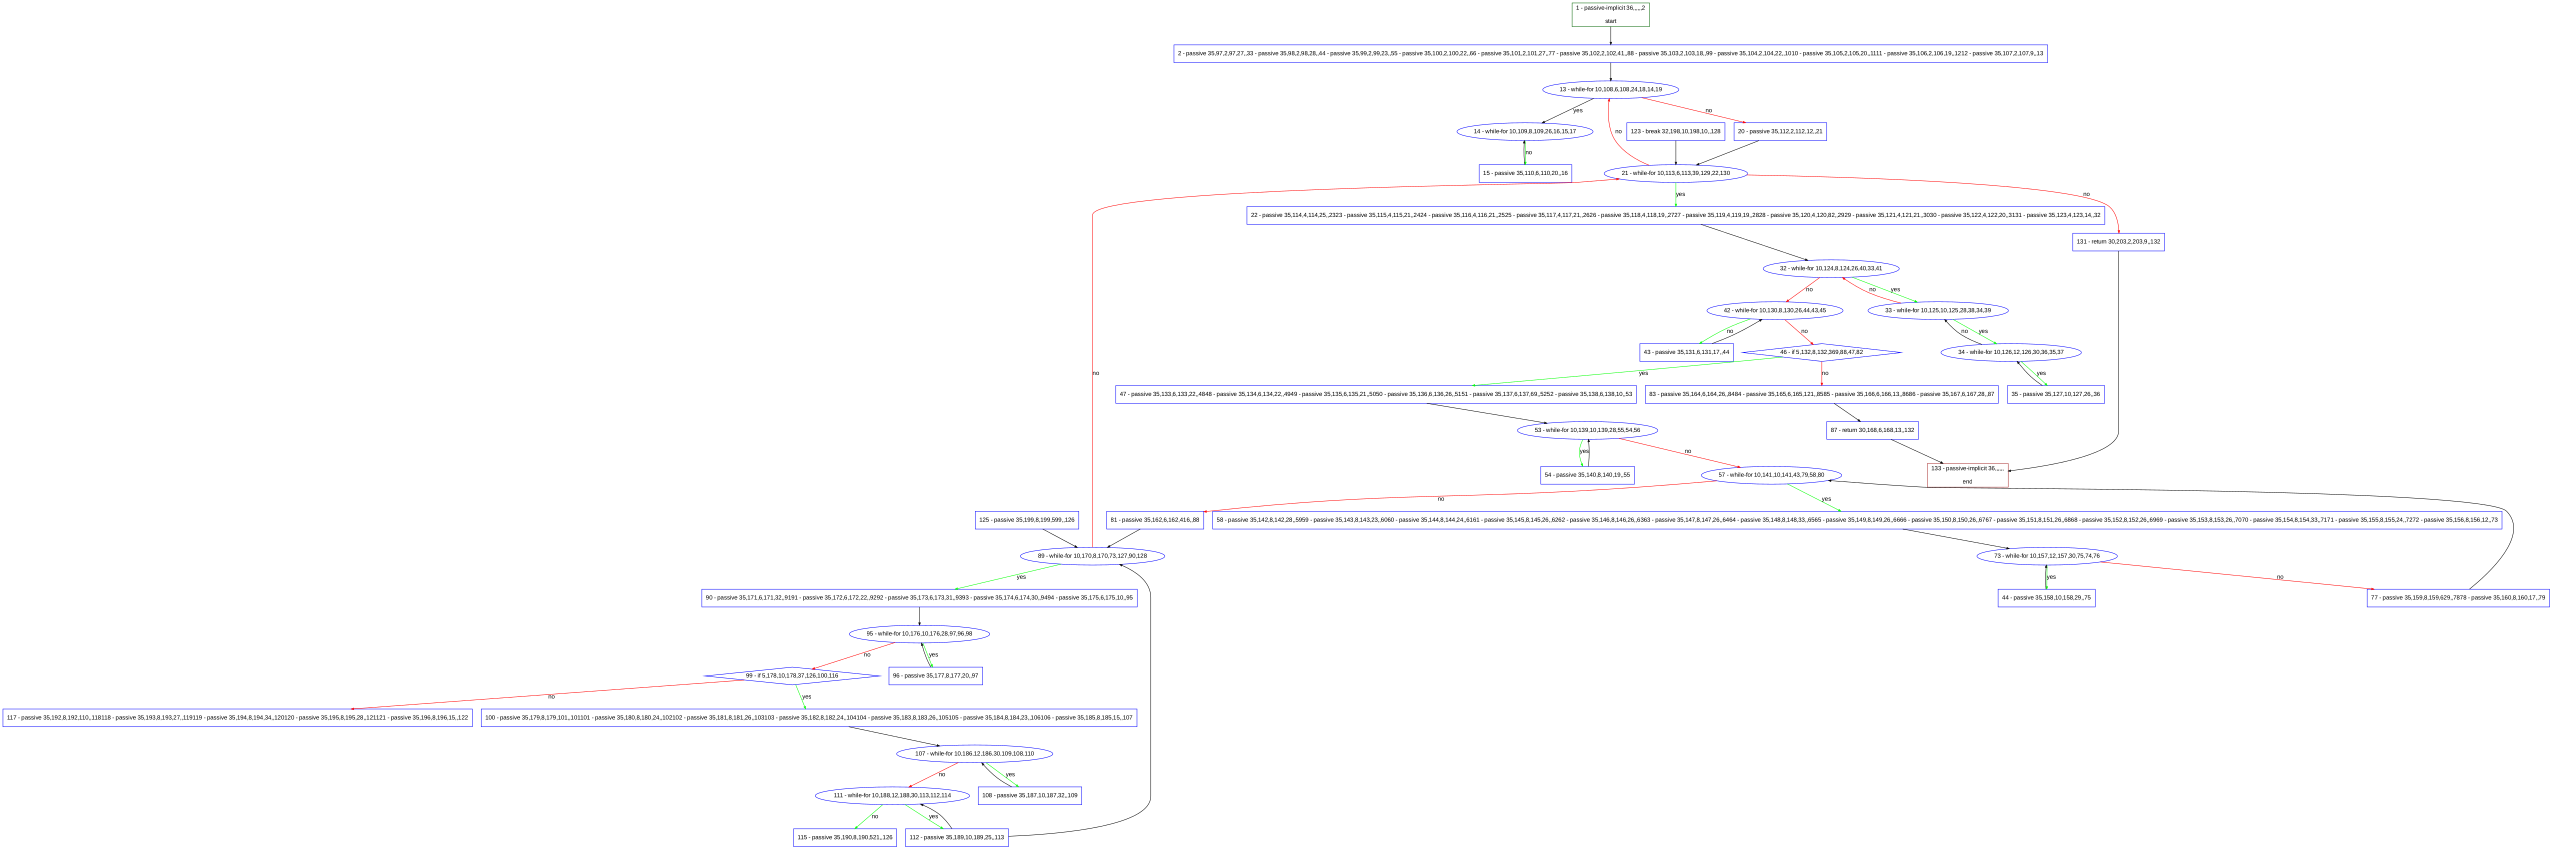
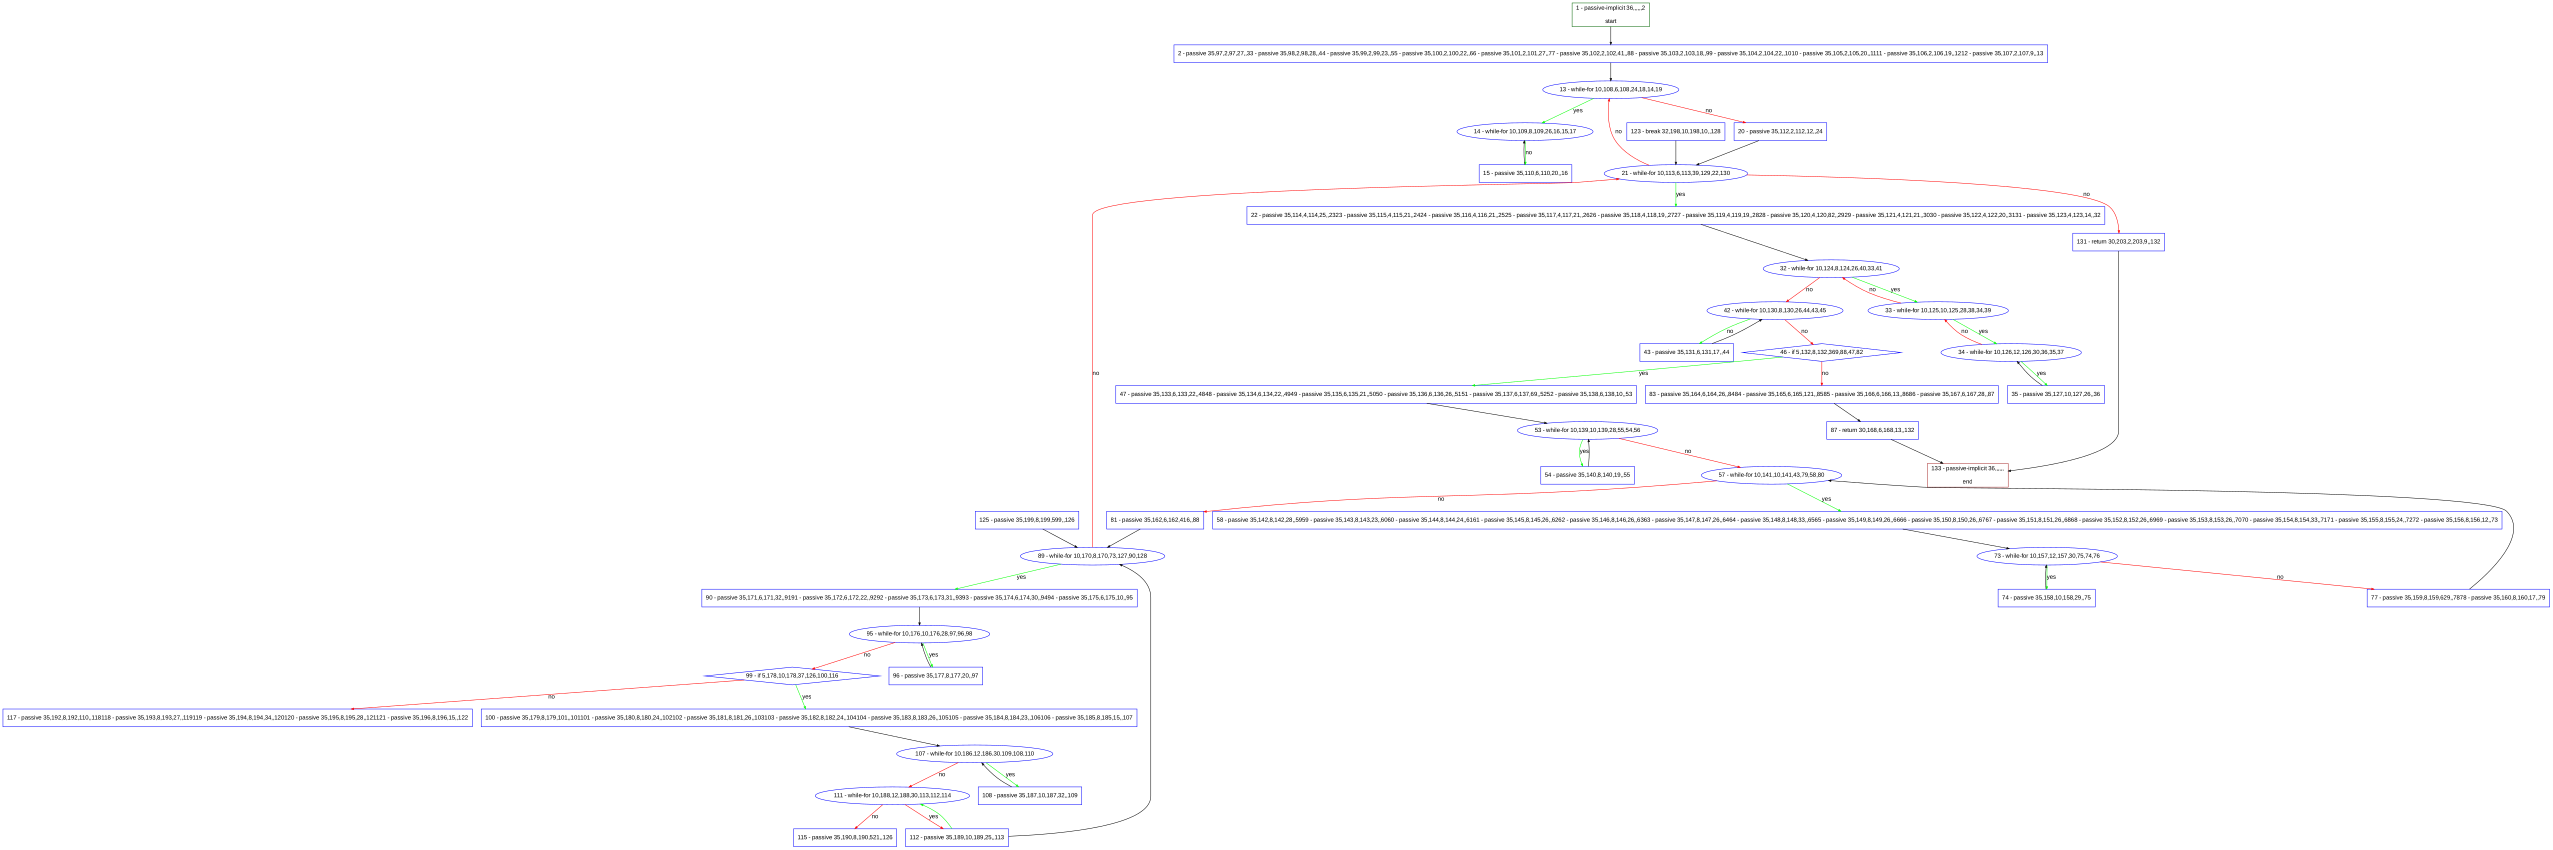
edge "13 - while-for 10,108,6,108,24,18,14,19" -> "14 - while-for 10,109,8,109,26,16,15,17": color #000000 -> #00ff00
node "20 - passive 35,112,2,112,12,,21": label "20 - passive 35,112,2,112,12,,21" -> "20 - passive 35,112,2,112,12,,24"
edge "34 - while-for 10,126,12,126,30,36,35,37" -> "33 - while-for 10,125,10,125,28,38,34,39": color #000000 -> #ff0000
node "44 - passive 35,158,10,158,29,,75": label "44 - passive 35,158,10,158,29,,75" -> "74 - passive 35,158,10,158,29,,75"
edge "112 - passive 35,189,10,189,25,,113" -> "111 - while-for 10,188,12,188,30,113,112,114": color #000000 -> #00ff00
edge "111 - while-for 10,188,12,188,30,113,112,114" -> "115 - passive 35,190,8,190,521,,126": color #00ff00 -> #ff0000
edge "111 - while-for 10,188,12,188,30,113,112,114" -> "112 - passive 35,189,10,189,25,,113": color #00ff00 -> #ff0000
